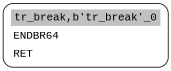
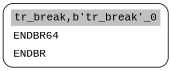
node "tr_break,b'tr_break'_0": text "RET" -> "ENDBR"
